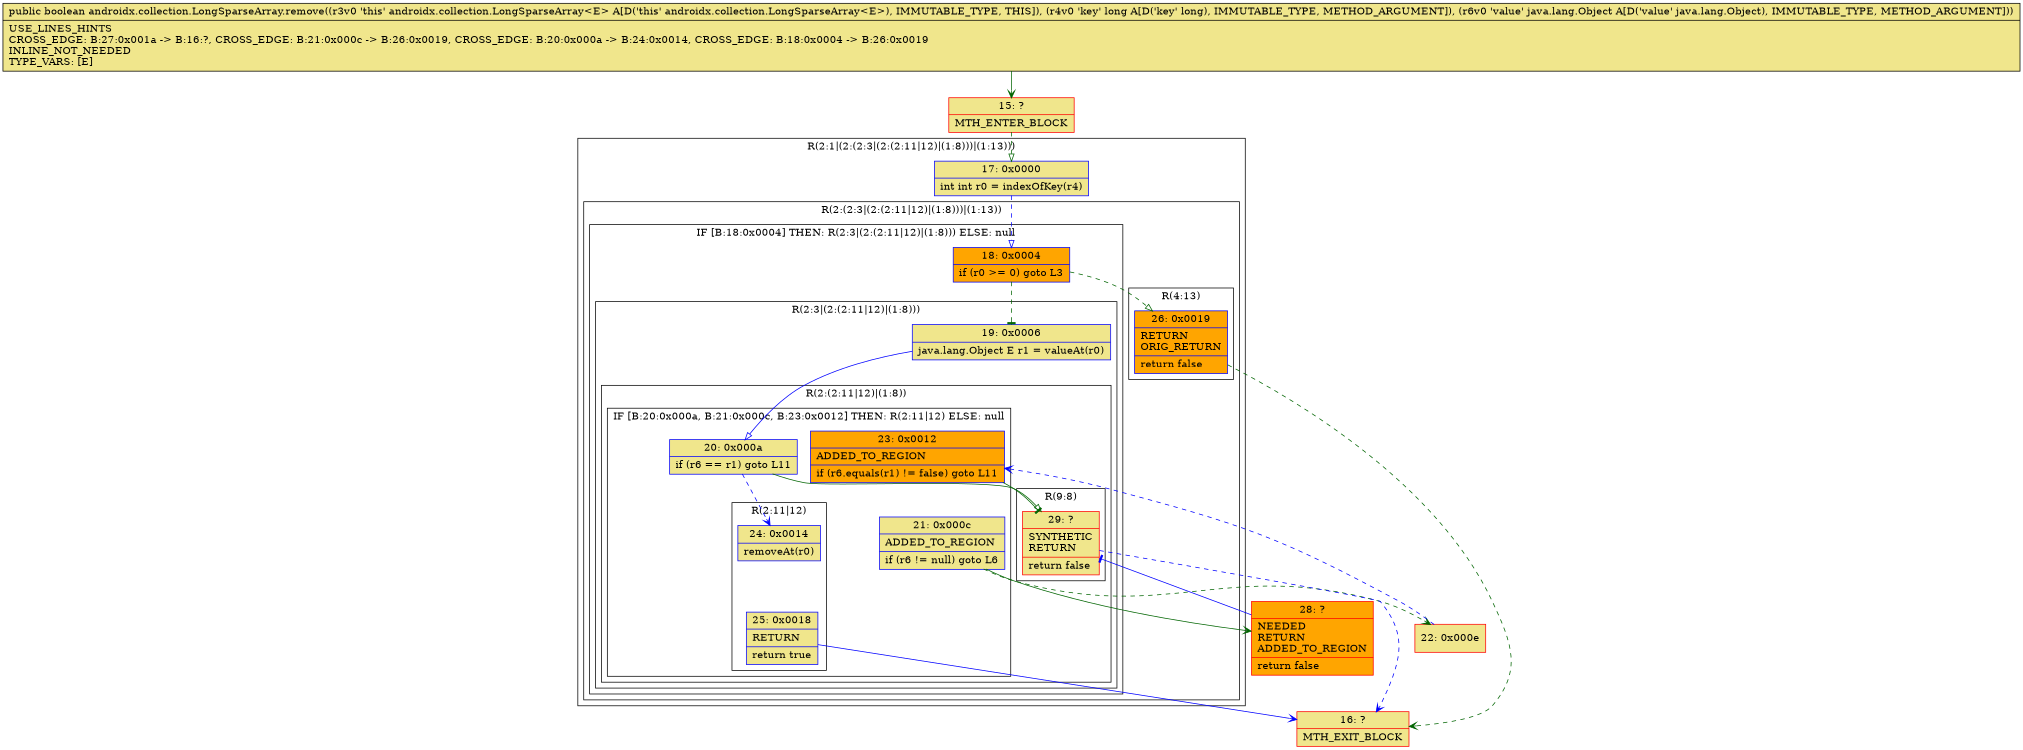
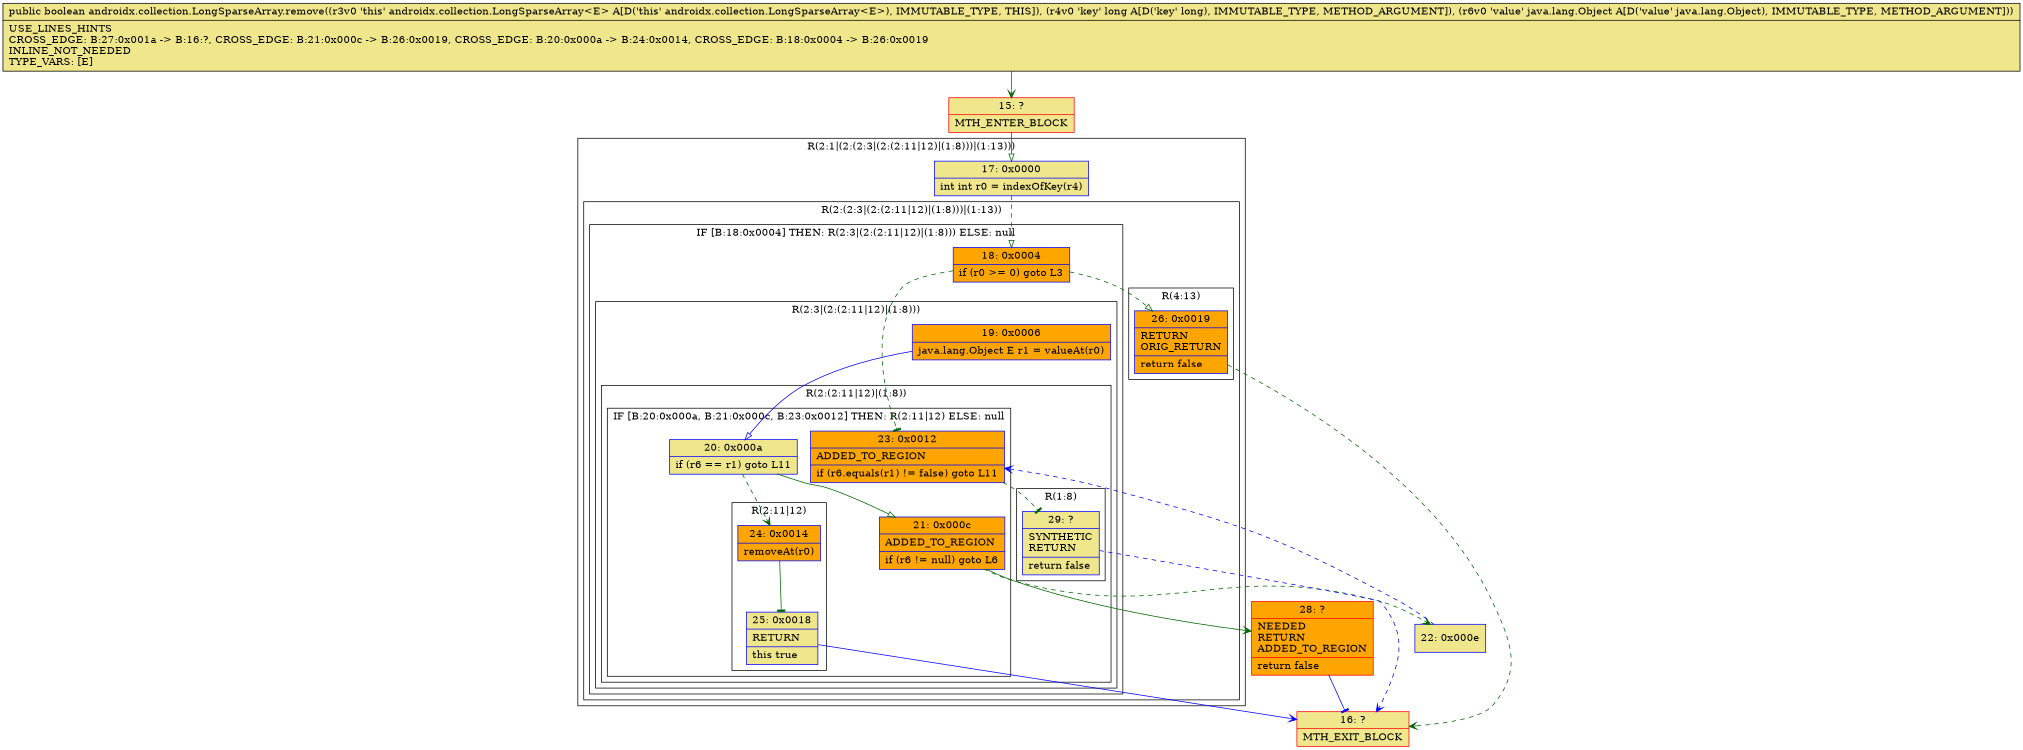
edge "15: ?" -> "17: 0x0000": style dashed -> solid
edge "17: 0x0000" -> "18: 0x0004": color blue -> darkgreen
edge "18: 0x0004" -> "19: 0x0006": now "18: 0x0004" -> "23: 0x0012"
node "19: 0x0006": fillcolor khaki -> orange
edge "20: 0x000a" -> "29: ?": now "20: 0x000a" -> "21: 0x000c"
edge "23: 0x0012" -> "29: ?": style solid -> dashed
edge "20: 0x000a" -> "24: 0x0014": color blue -> darkgreen
cluster "R(9:8)": label "R(9:8)" -> "R(1:8)"
node "24: 0x0014": fillcolor khaki -> orange
node "21: 0x000c": fillcolor khaki -> orange
node "29: ?": color red -> blue
edge "24: 0x0014" -> "25: 0x0018": added
edge "28: ?" -> "29: ?": now "28: ?" -> "16: ?"
node "22: 0x000e": color red -> blue
node "25: 0x0018": text "return true" -> "this true"
